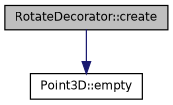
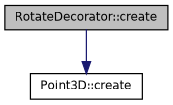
node "Point3D::empty": label "Point3D::empty" -> "Point3D::create"
